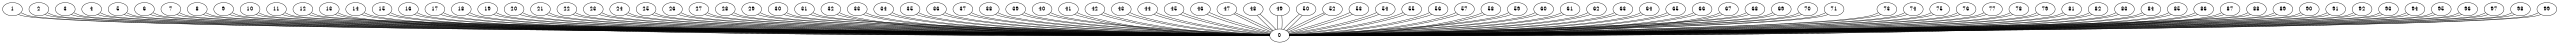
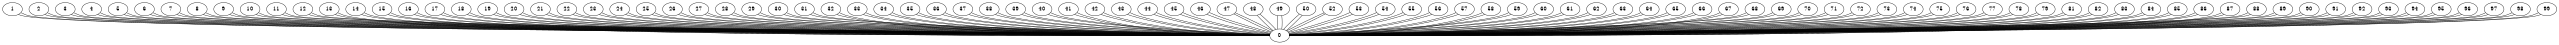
node "72": added
